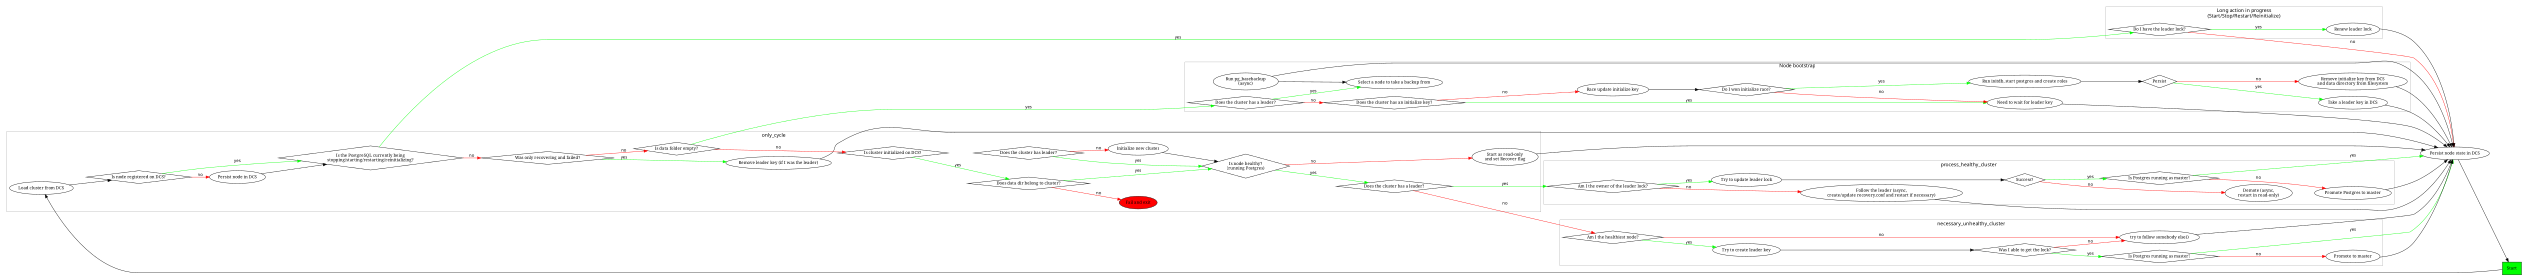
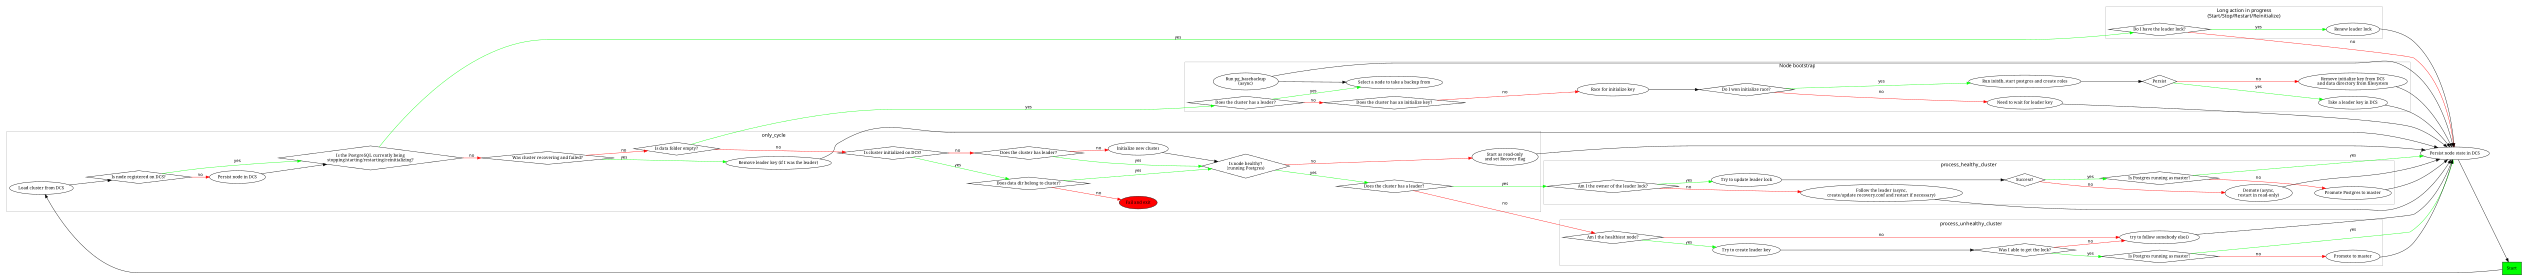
node "Race update initialize key": label "Race update initialize key" -> "Race for initialize key"
edge "Does the cluster has an initialize key?" -> "Need to wait for leader key": removed, label "yes"
edge "Is cluster initialized on DCS?" -> "Does the cluster has leader?": added, label "no"
node "Was only recovering and failed?": label "Was only recovering and failed?" -> "Was cluster recovering and failed?"
edge "Demote (async, restart in read-only)" -> "Persist node state in DCS": added
cluster "necessary_unhealthy_cluster": label "necessary_unhealthy_cluster" -> "process_unhealthy_cluster"
